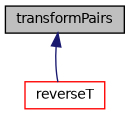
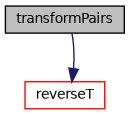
edge "reverseT" -> "transformPairs": reversed
